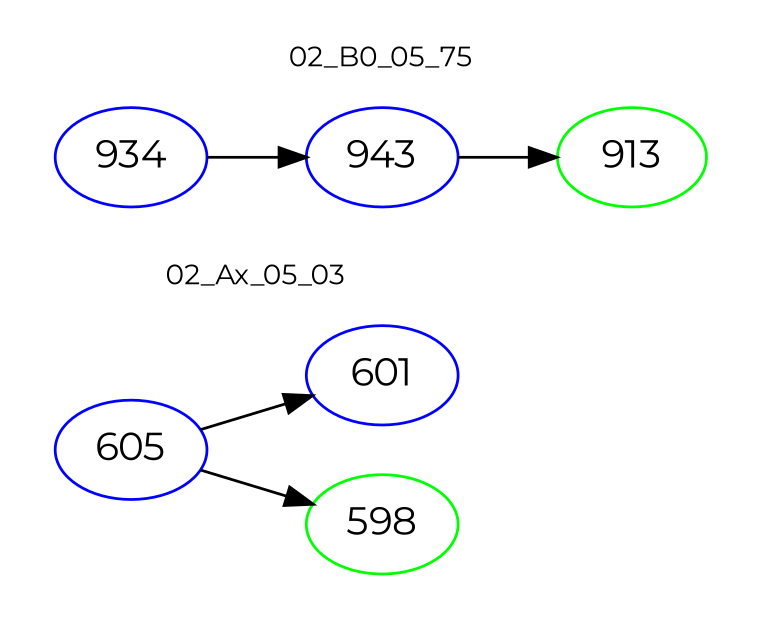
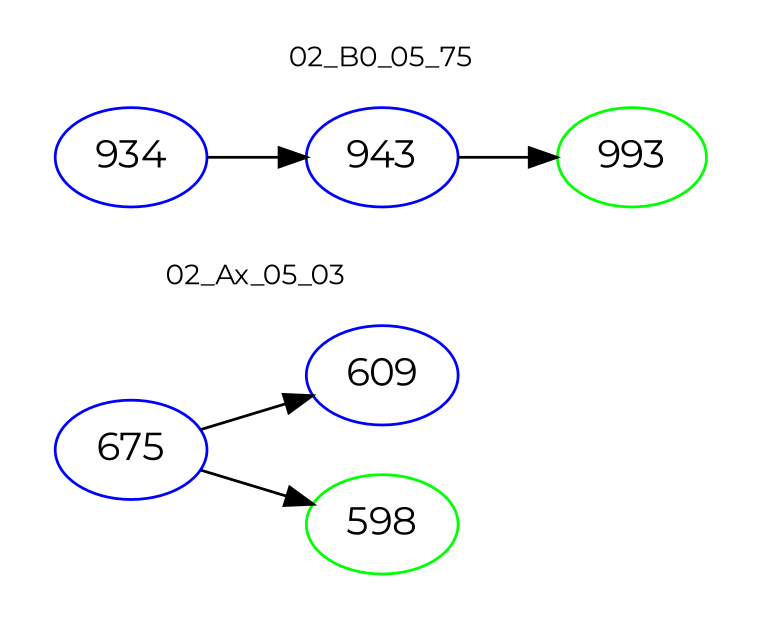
node "913": label "913" -> "993"
node "601": label "601" -> "609"
node "605": label "605" -> "675"
